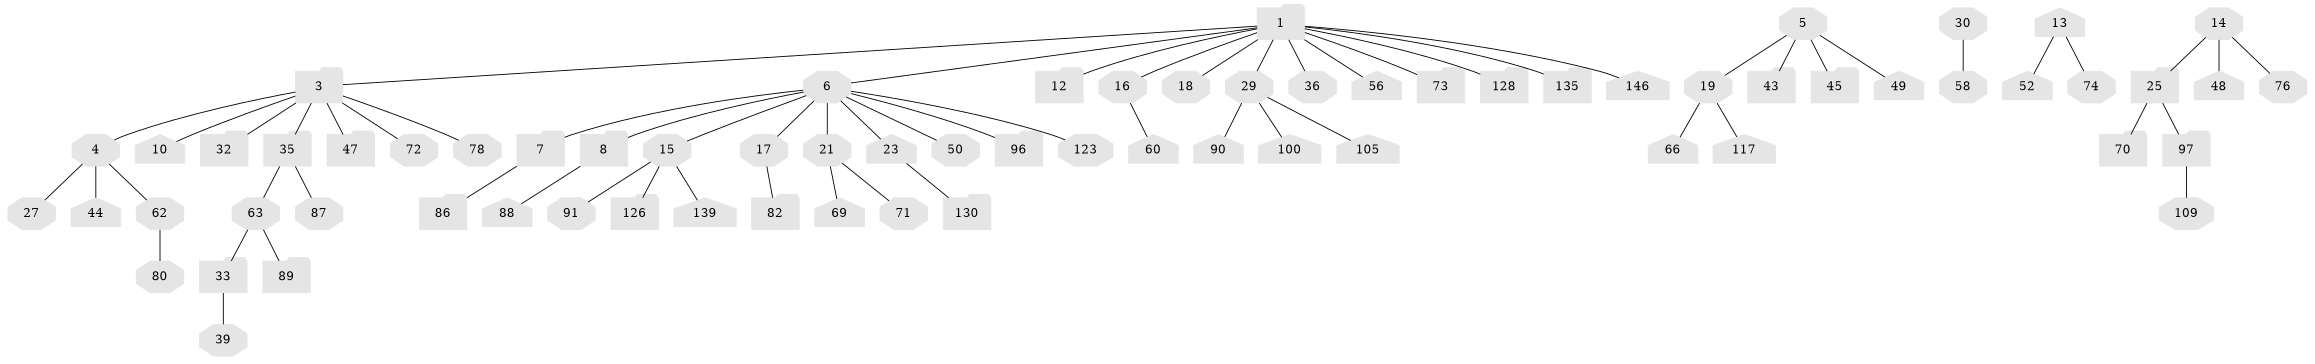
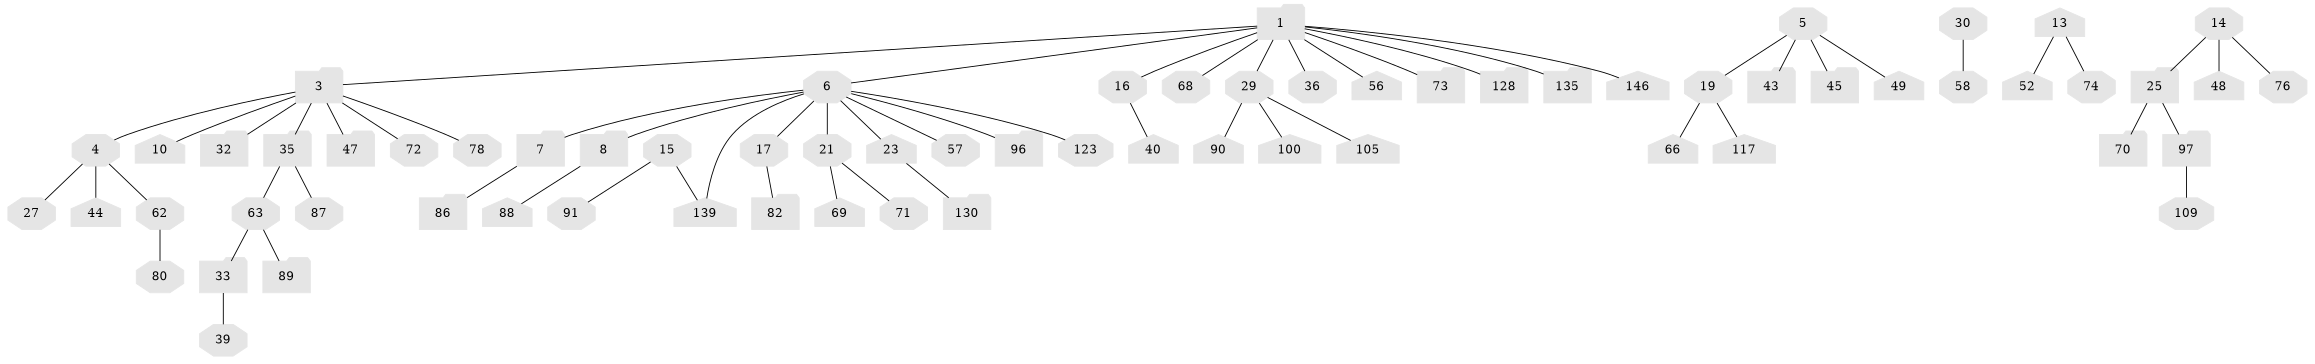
node "12": removed
node "18": label "18" -> "68"
edge "6" -- "15": now "6" -- "139"
node "50": label "50" -> "57"
node "60": label "60" -> "40"
node "126": removed
